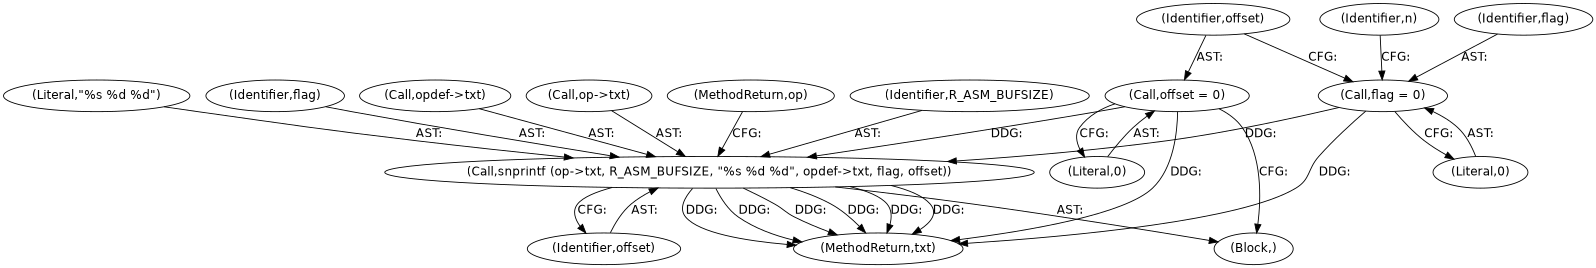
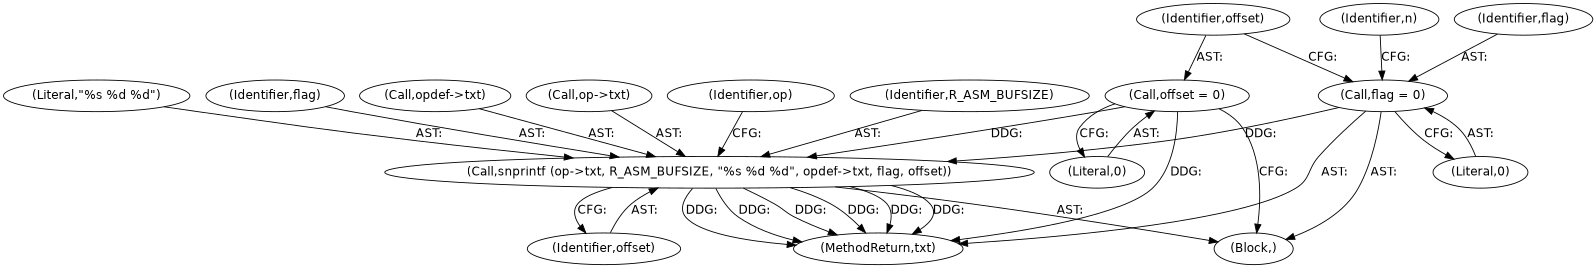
node "(MethodReturn,op)": label "(MethodReturn,op)" -> "(Identifier,op)"
edge "(Call,flag = 0)" -> "(MethodReturn,txt)": label "DDG: " -> "AST: "
edge "(Call,flag = 0)" -> "(Block,)": added, label "AST:"
